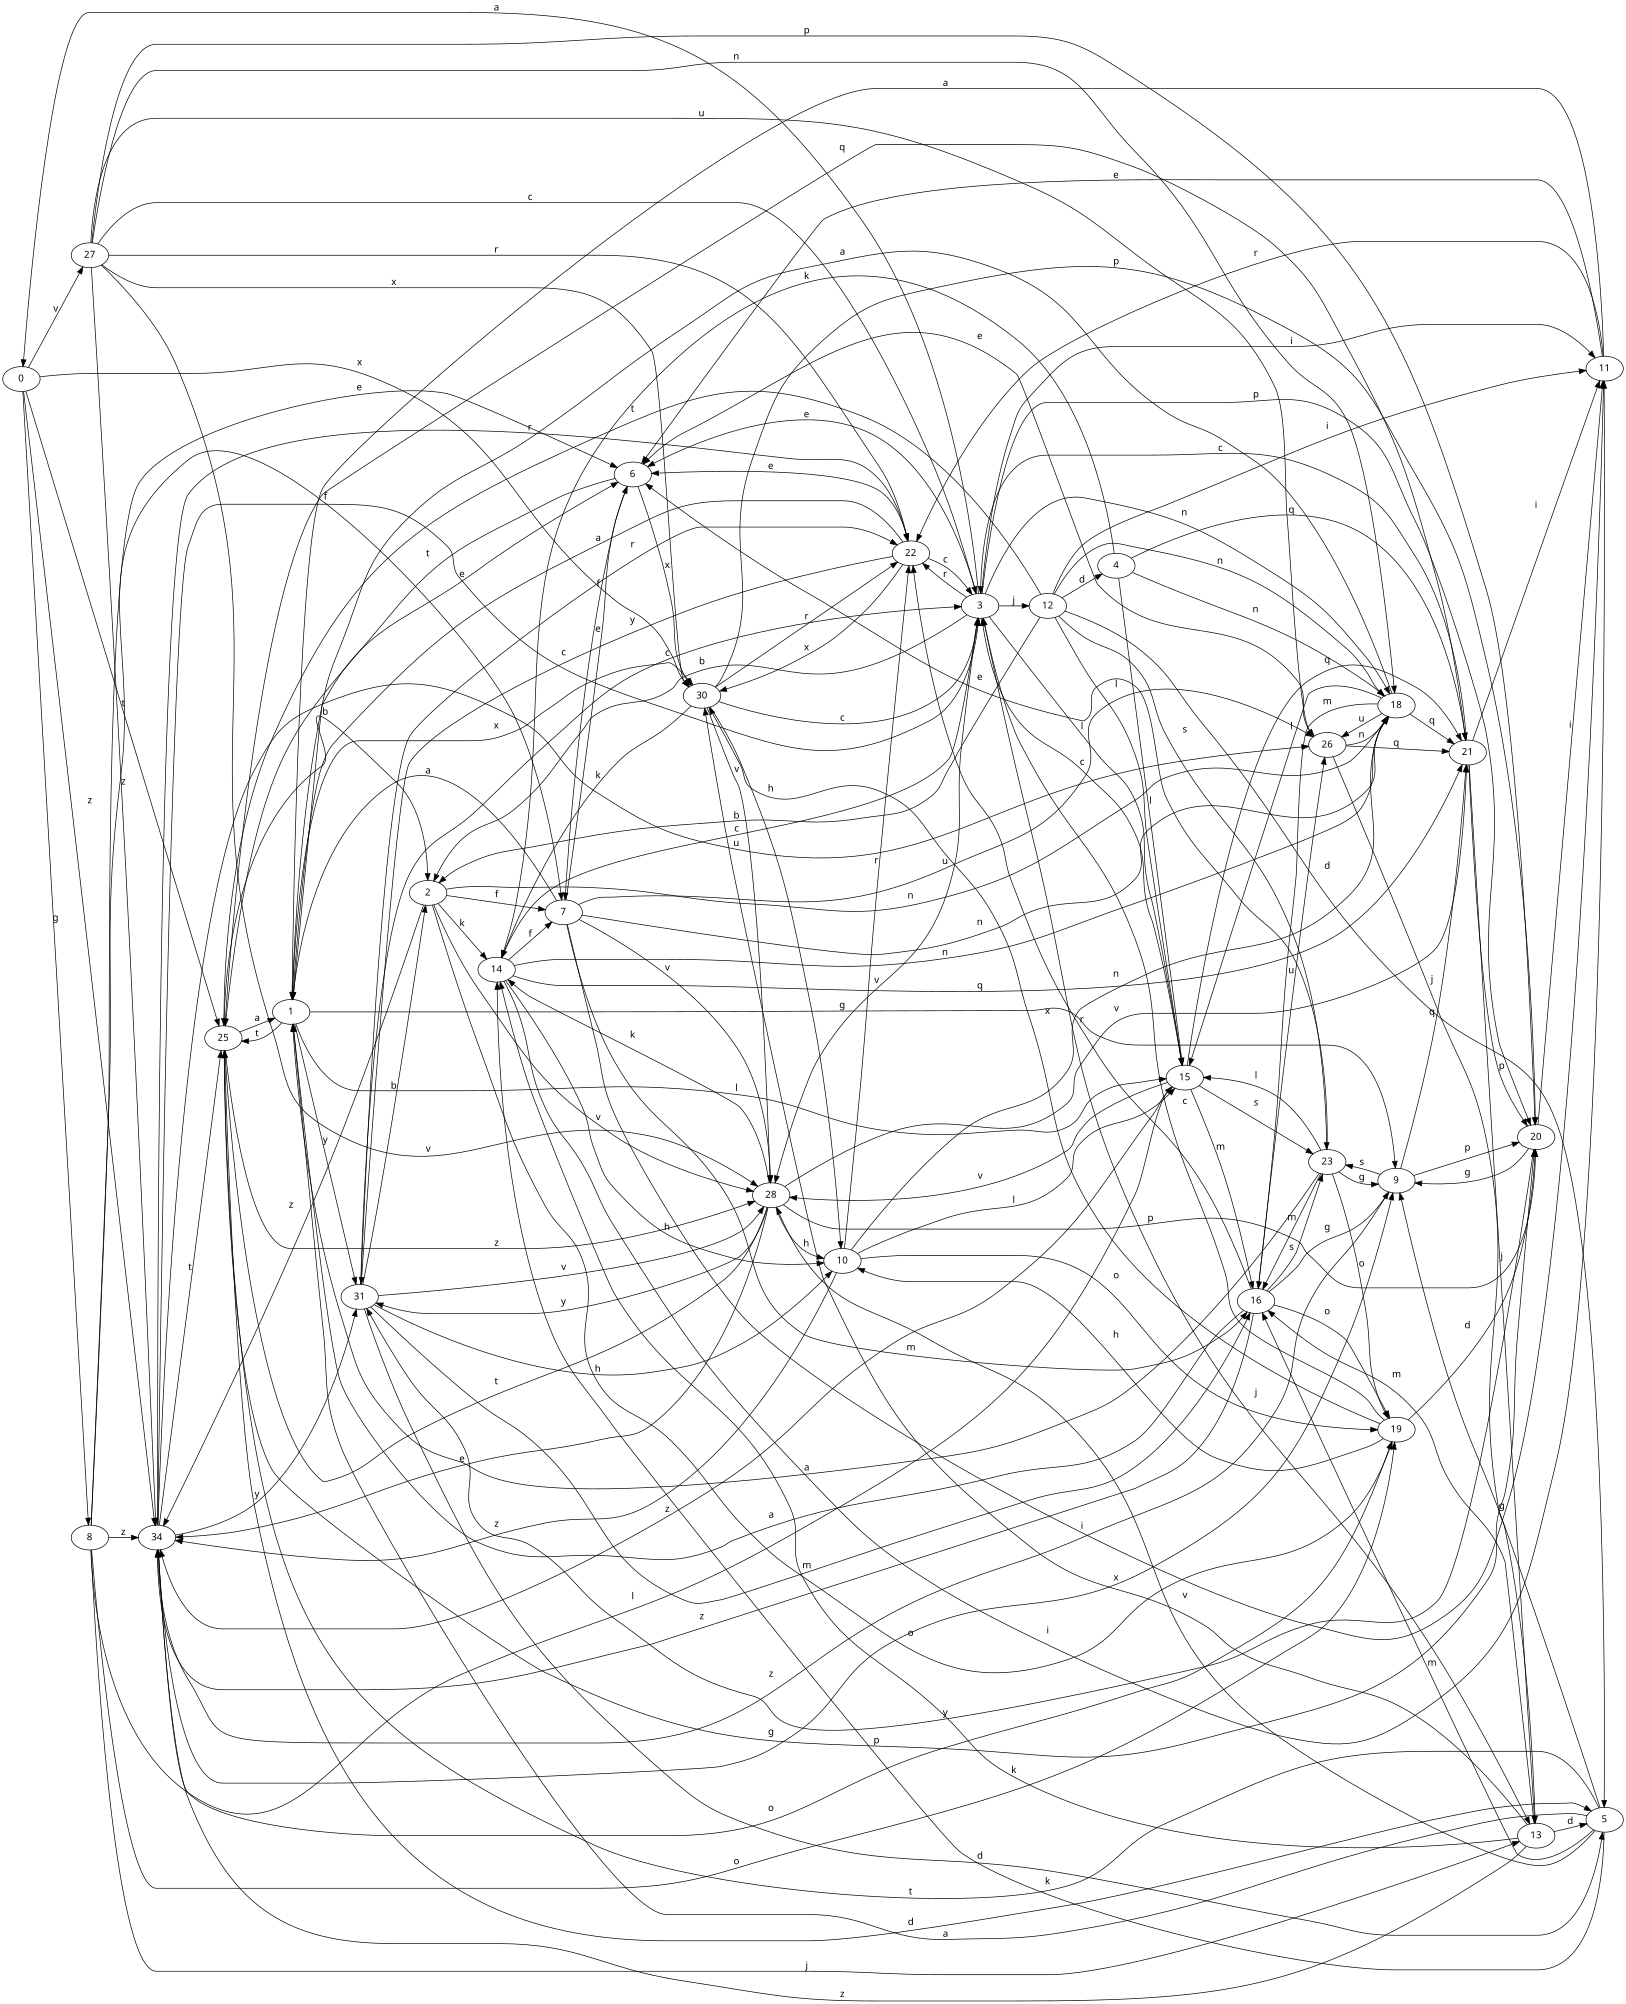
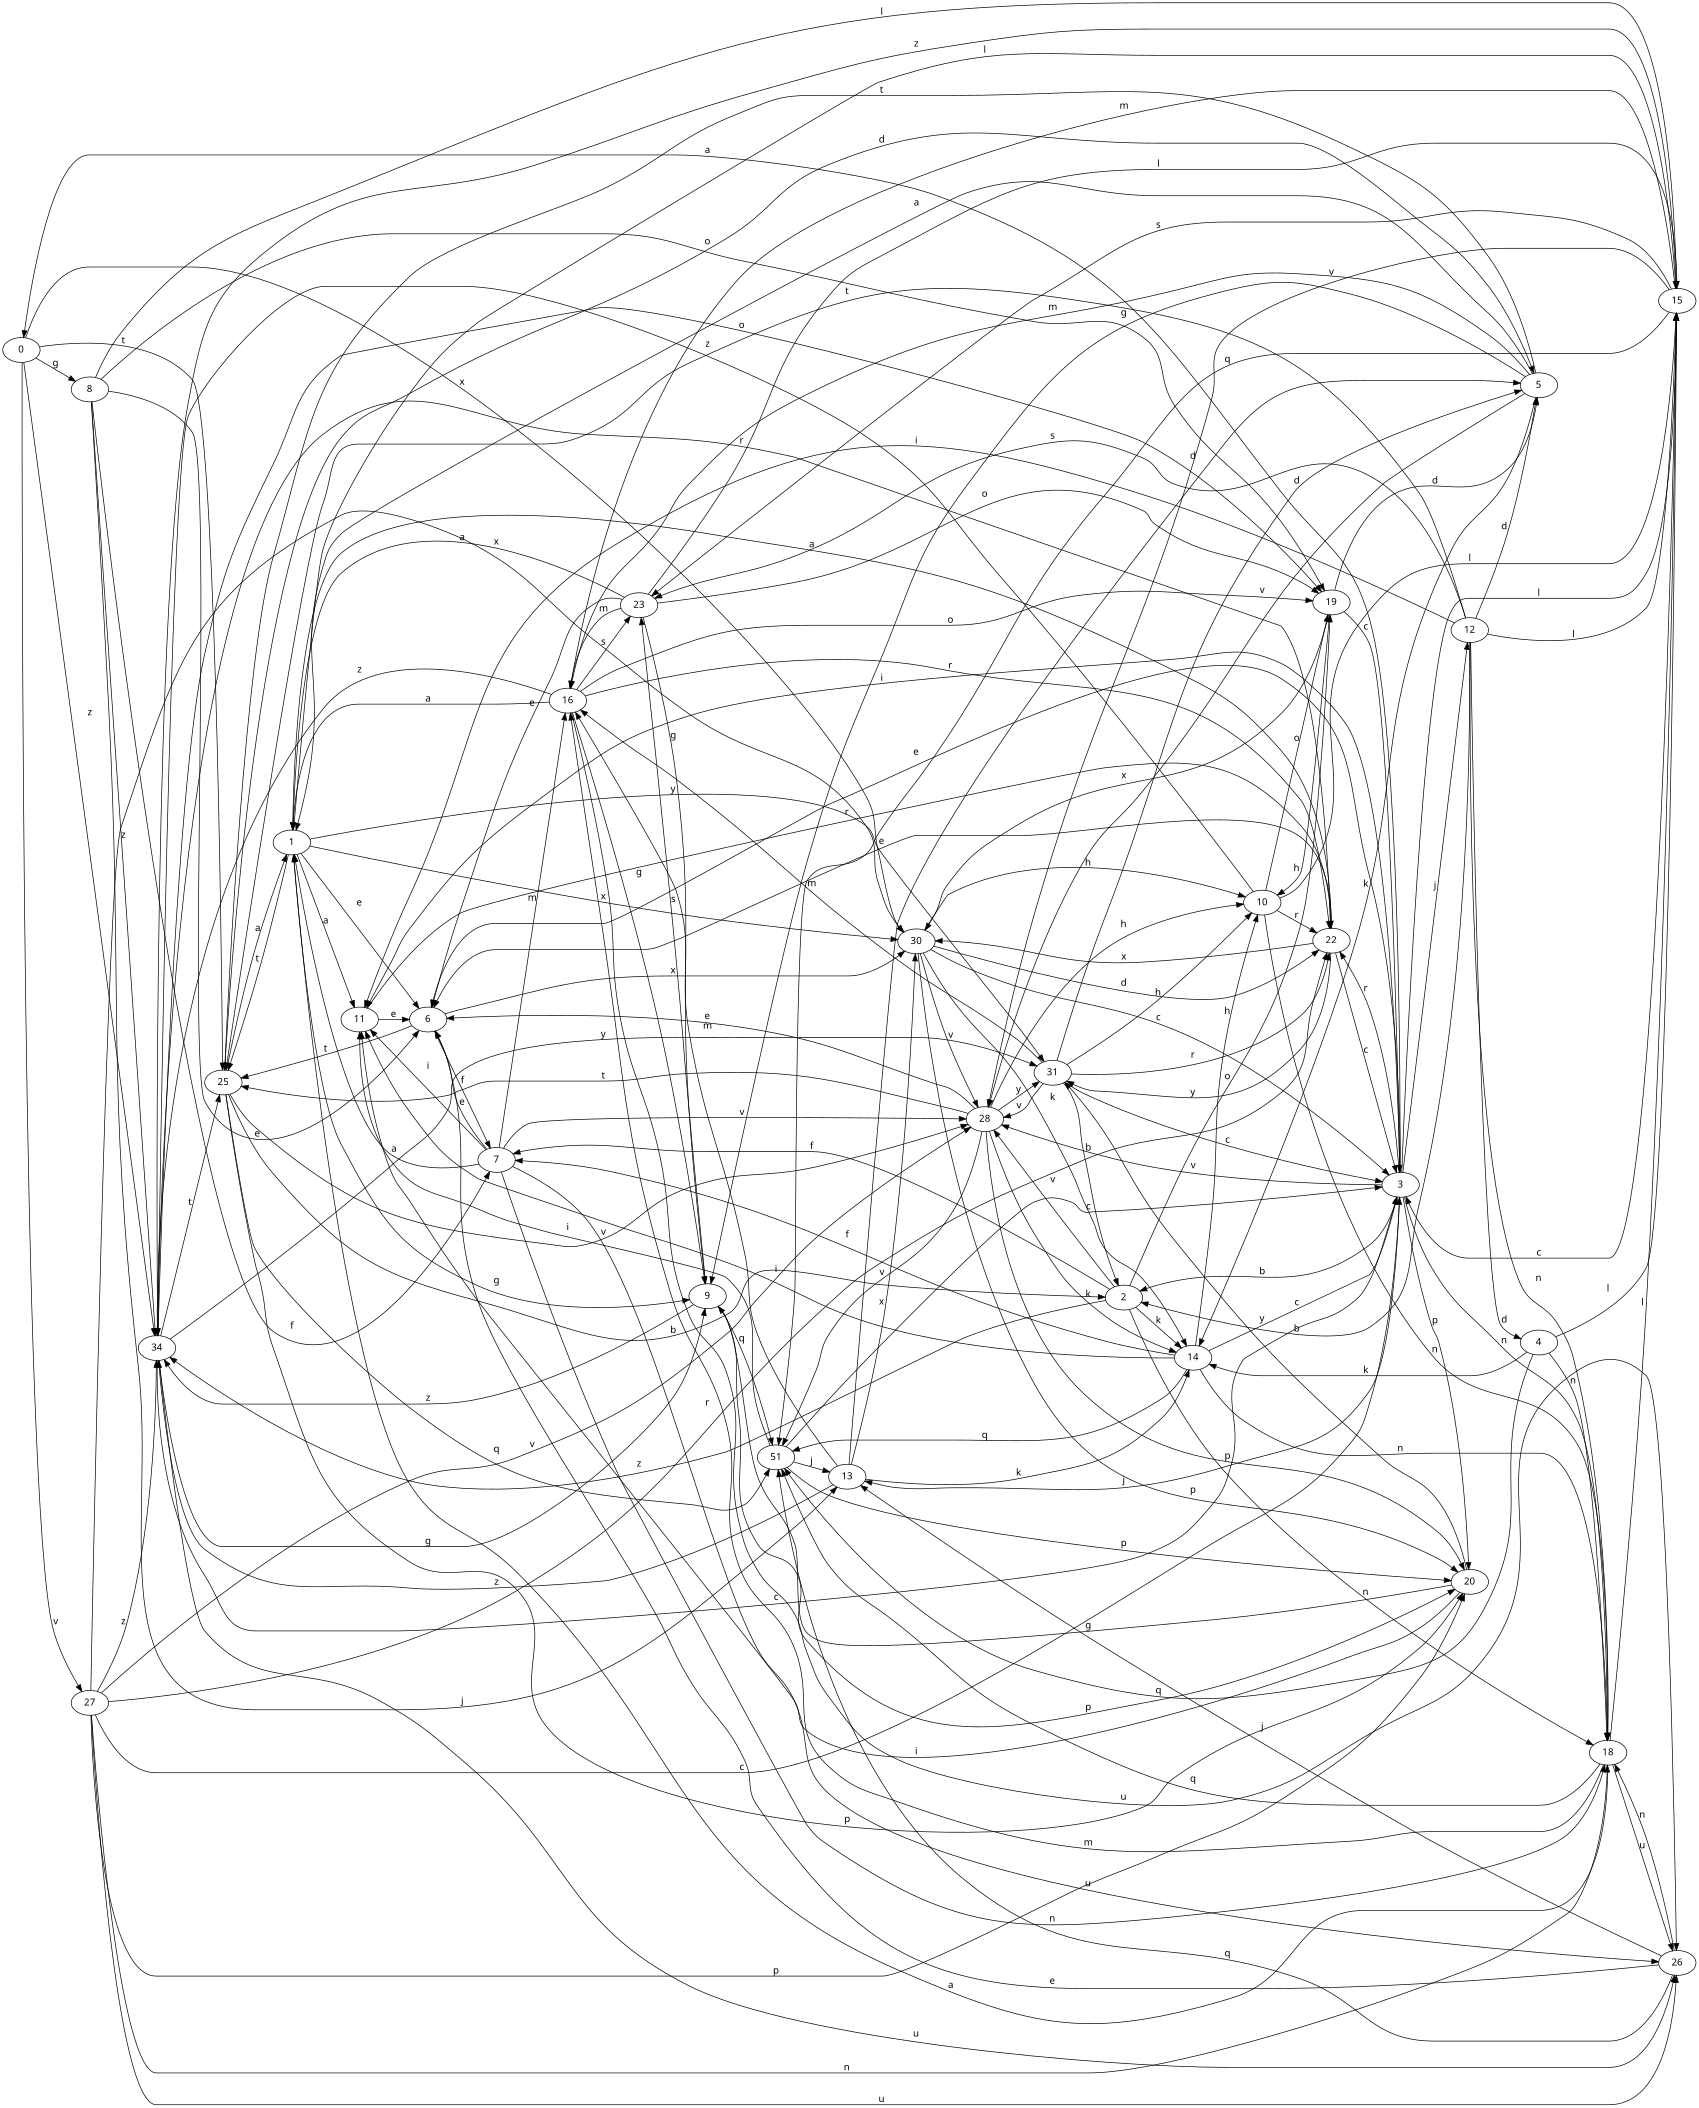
edge "11" -> "1": reversed
edge "30" -> "22": label "r" -> "d"
node "21": label "21" -> "51"
edge "25" -> "28": label "z" -> "v"
edge "19" -> "20": now "19" -> "5"
edge "28" -> "34": now "28" -> "6"
